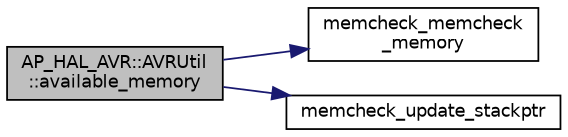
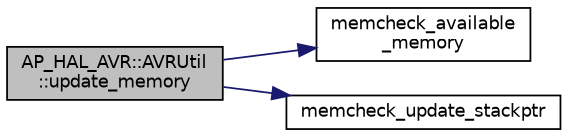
node "memcheck_memcheck _memory": label "memcheck_memcheck _memory" -> "memcheck_available _memory"
node "AP_HAL_AVR::AVRUtil ::available_memory": label "AP_HAL_AVR::AVRUtil ::available_memory" -> "AP_HAL_AVR::AVRUtil ::update_memory"
